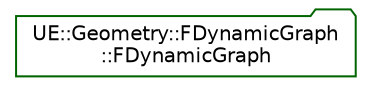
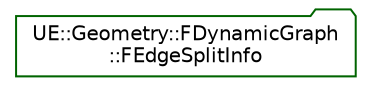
node "UE::Geometry::FDynamicGraph ::FDynamicGraph": label "UE::Geometry::FDynamicGraph ::FDynamicGraph" -> "UE::Geometry::FDynamicGraph ::FEdgeSplitInfo"
